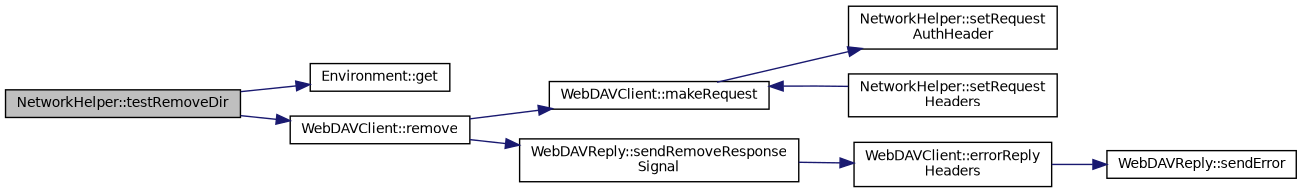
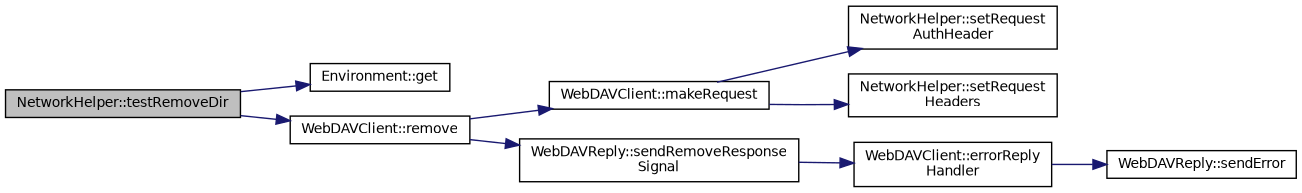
edge "NetworkHelper::setRequest Headers" -> "WebDAVClient::makeRequest": reversed
node "WebDAVClient::errorReply Headers": label "WebDAVClient::errorReply Headers" -> "WebDAVClient::errorReply Handler"
